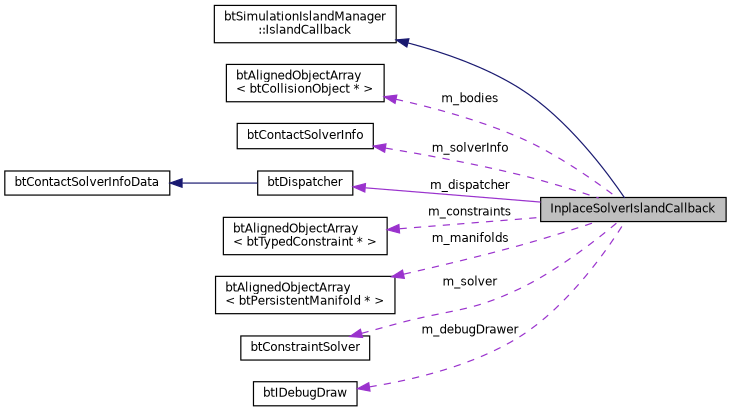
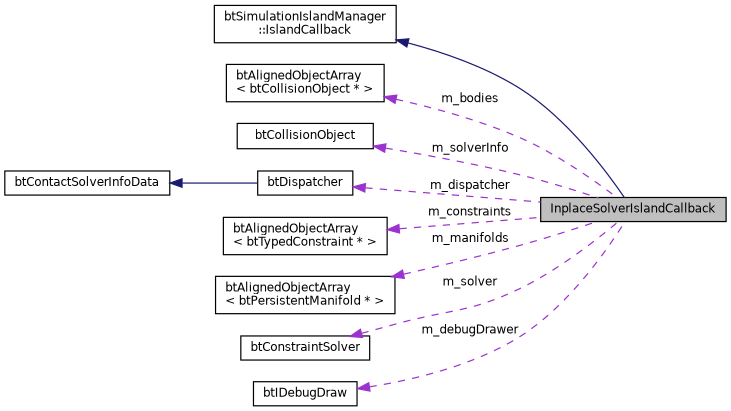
node "btContactSolverInfo": label "btContactSolverInfo" -> "btCollisionObject"
edge "InplaceSolverIslandCallback" -> "btDispatcher": style solid -> dashed
